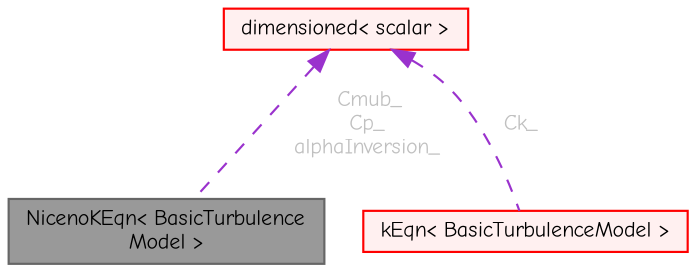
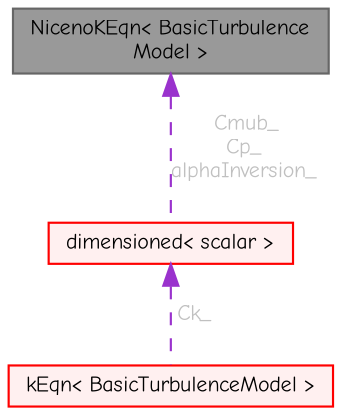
edge "NicenoKEqn< BasicTurbulence Model >" -> "dimensioned< scalar >": reversed
